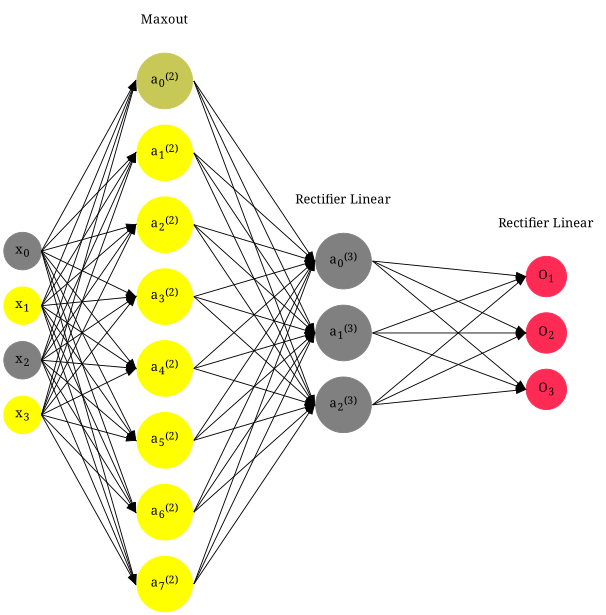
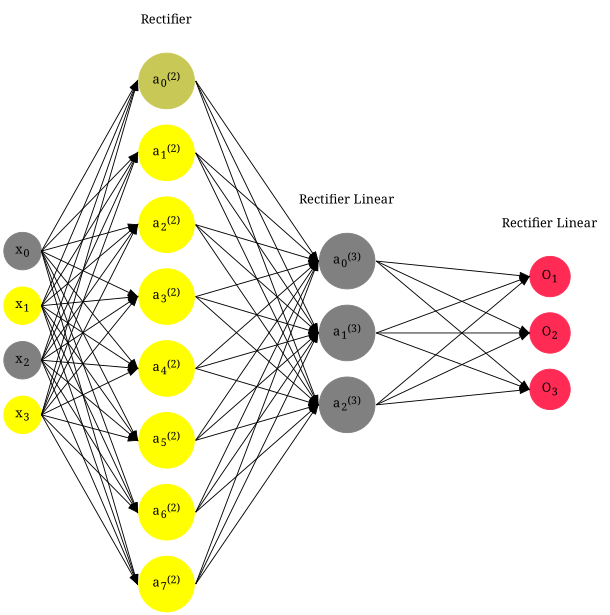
node "Maxout": label "Maxout" -> "Rectifier"
